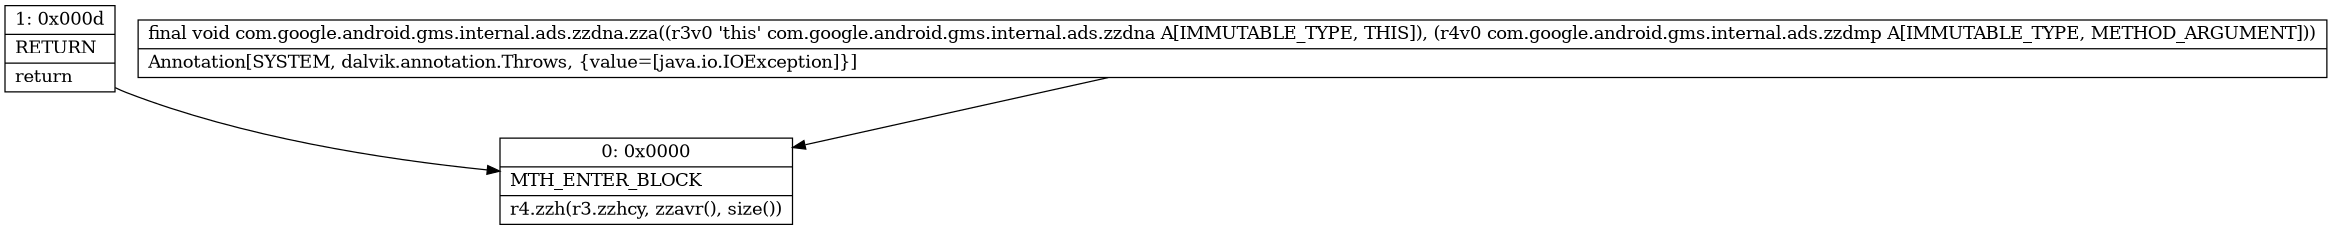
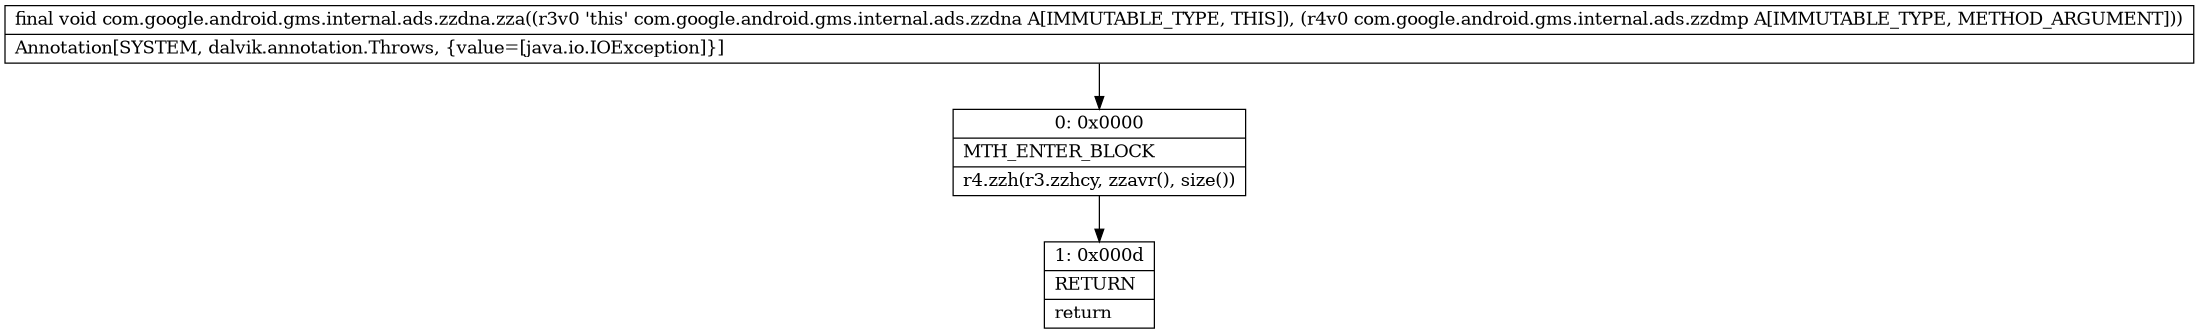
edge "1: 0x000d" -> "0: 0x0000": reversed
